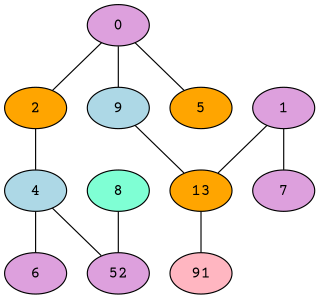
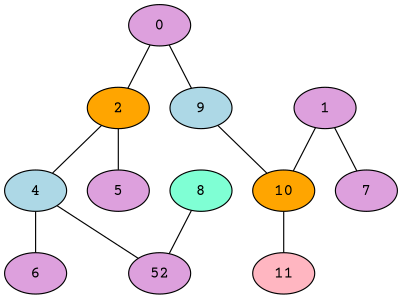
edge "0" -- "5": now "2" -- "5"
node "5": fillcolor orange -> plum
node "13": label "13" -> "10"
node "91": label "91" -> "11"
